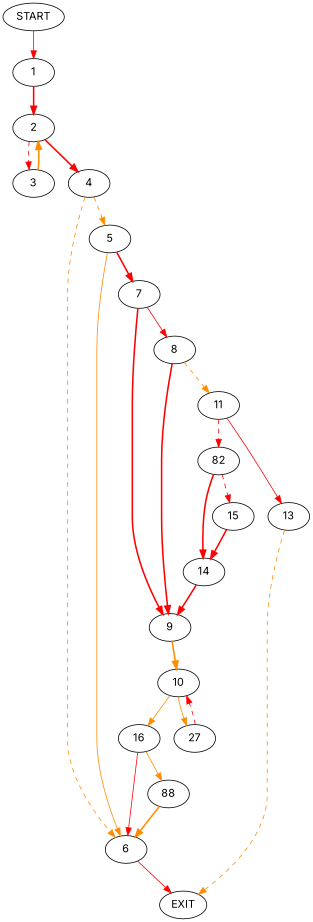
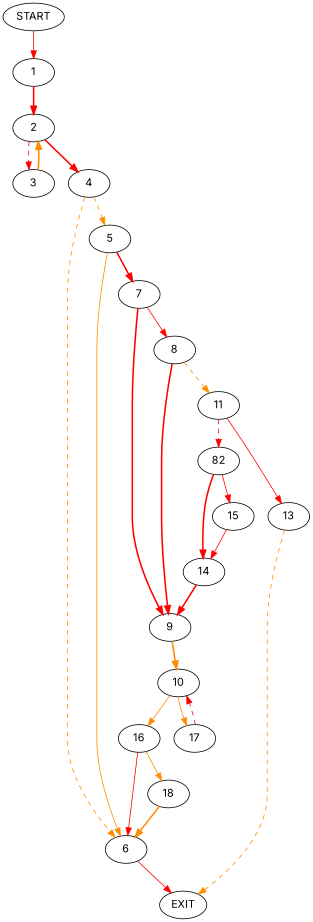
edge "82" -> "15": style dashed -> solid
edge "15" -> "14": style bold -> solid
node "27": label "27" -> "17"
node "88": label "88" -> "18"
